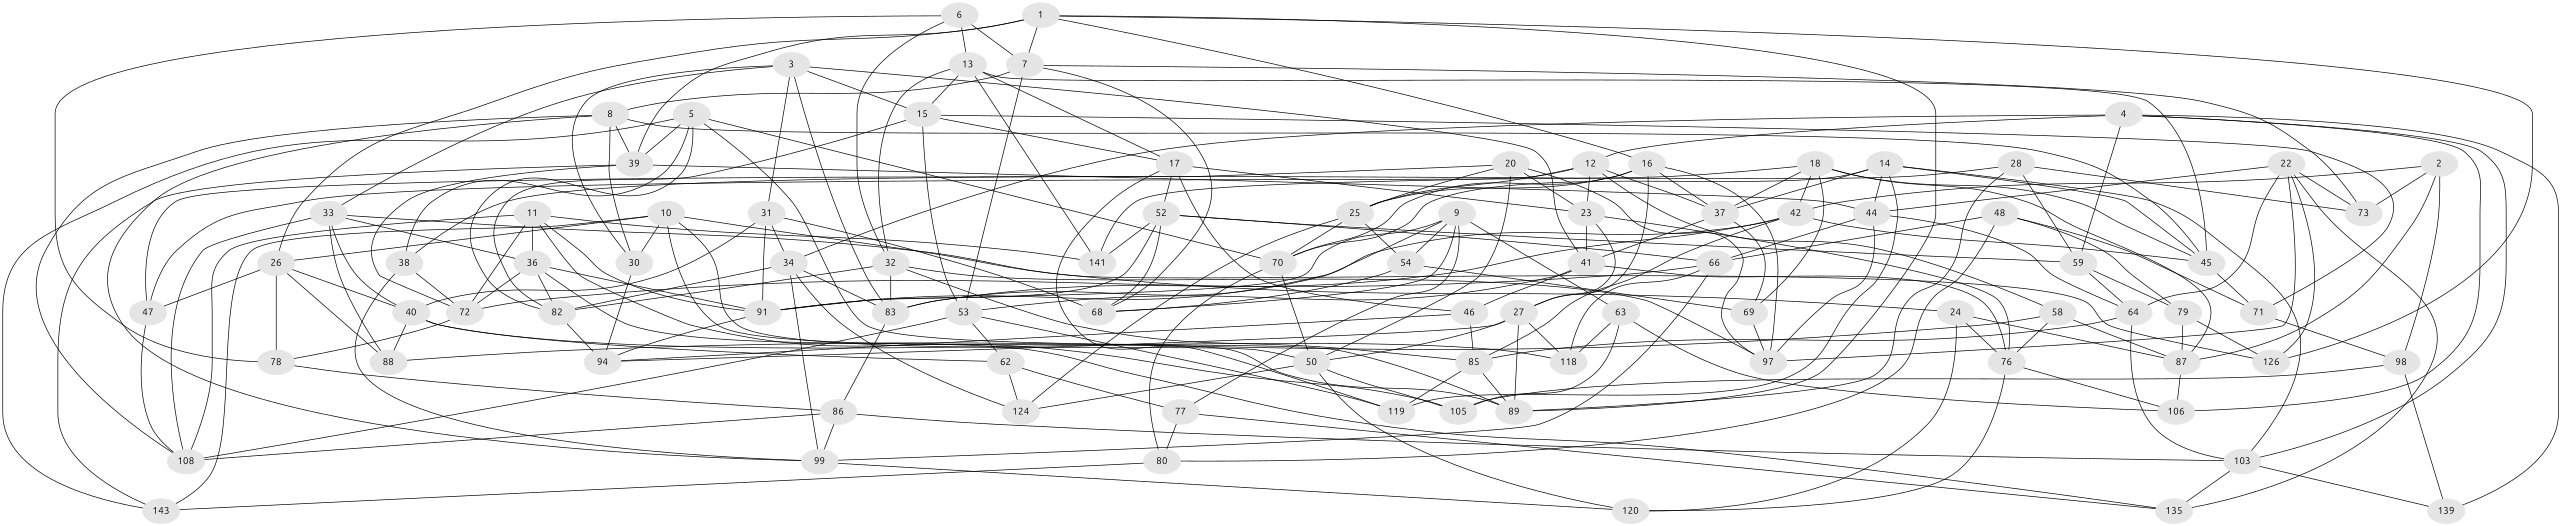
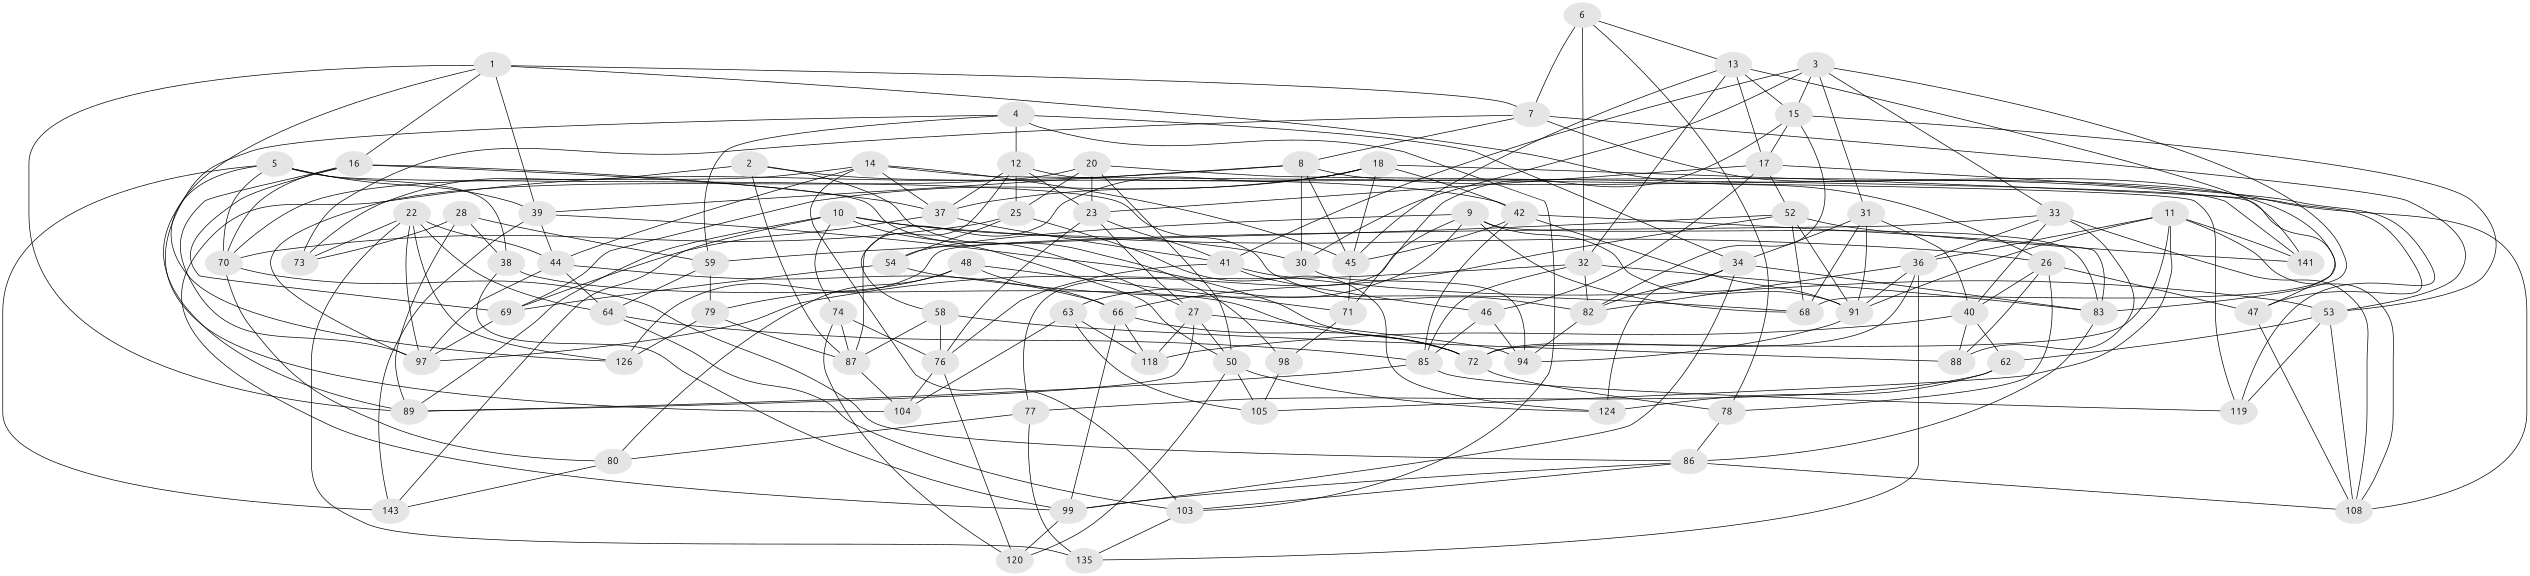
edge "16" -- "25": now "16" -- "69"
edge "70" -- "50": now "70" -- "86"
node "24": label "24" -> "74"
node "106": label "106" -> "104"
node "139": removed
